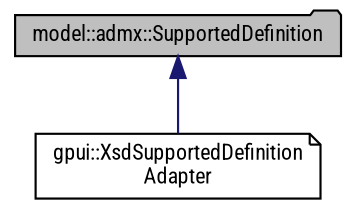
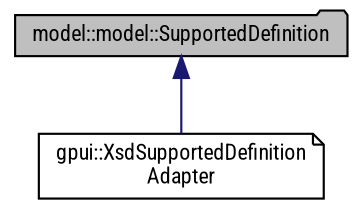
node "model::admx::SupportedDefinition": label "model::admx::SupportedDefinition" -> "model::model::SupportedDefinition"
